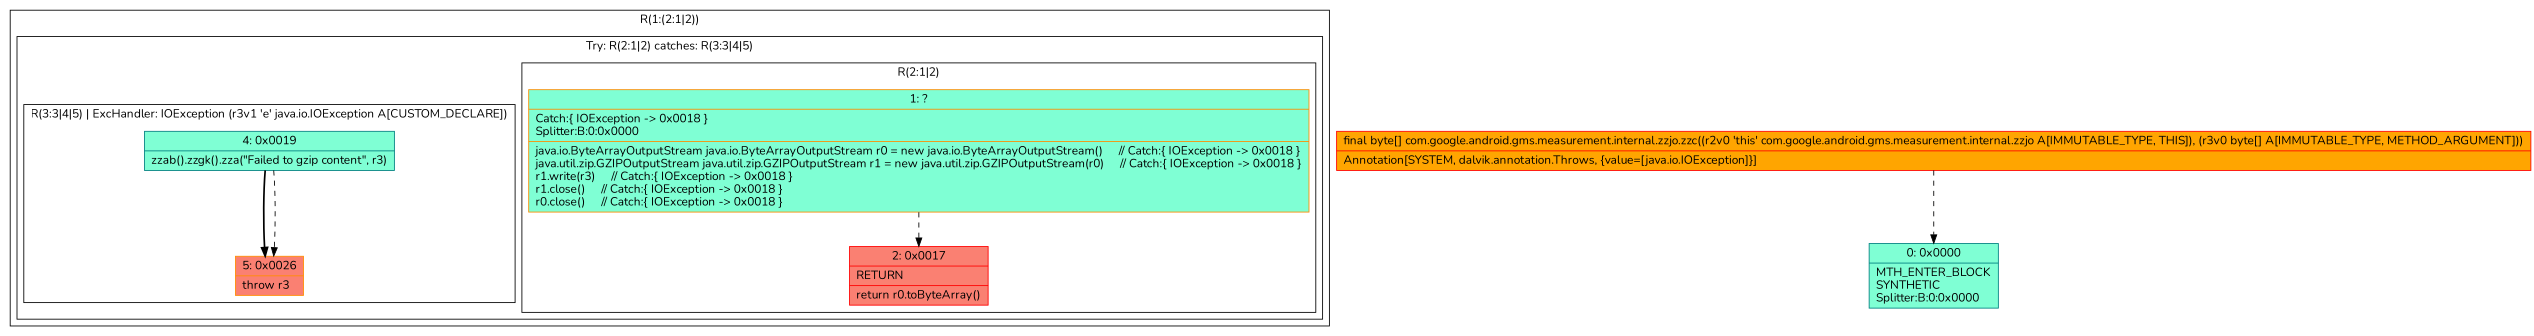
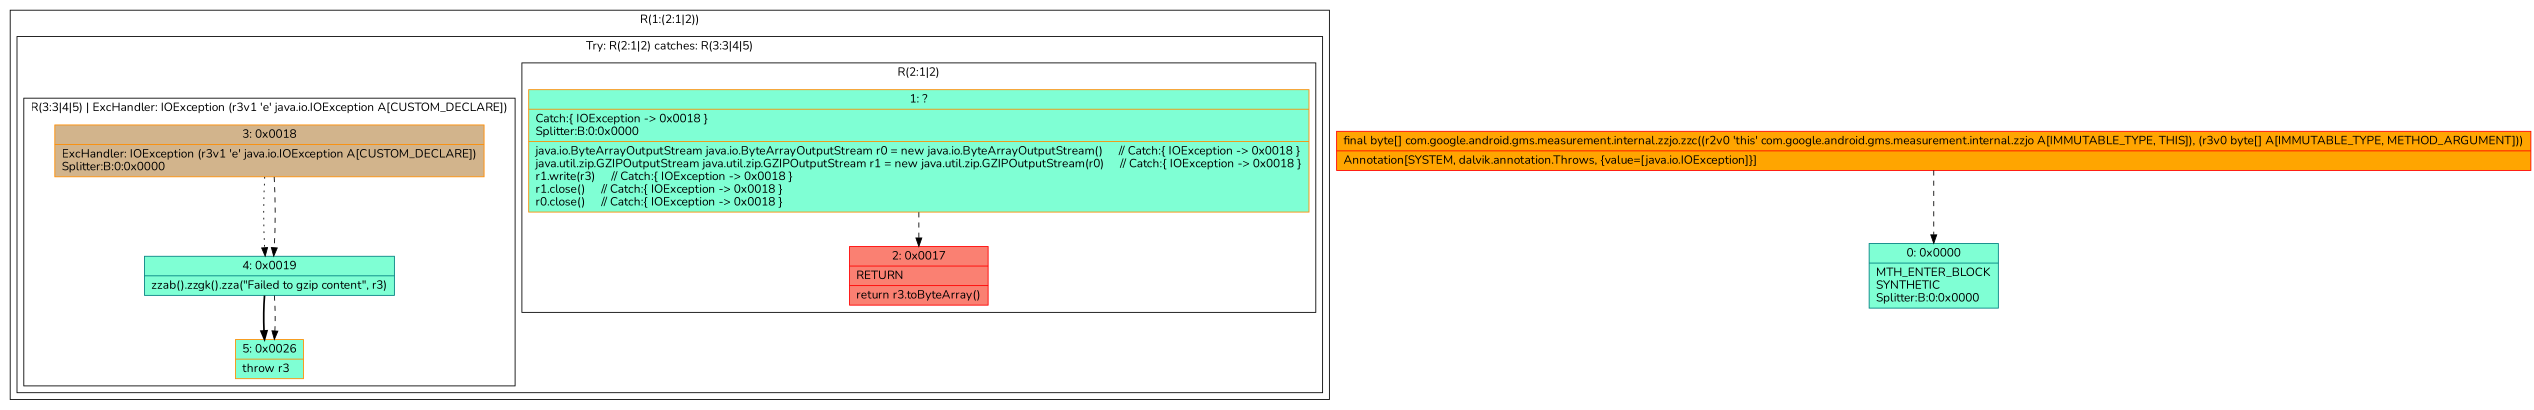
node "3: 0x0018": added
node "5: 0x0026": fillcolor salmon -> aquamarine
node "2: 0x0017": text "return r0.toByteArray()" -> "return r3.toByteArray()"
